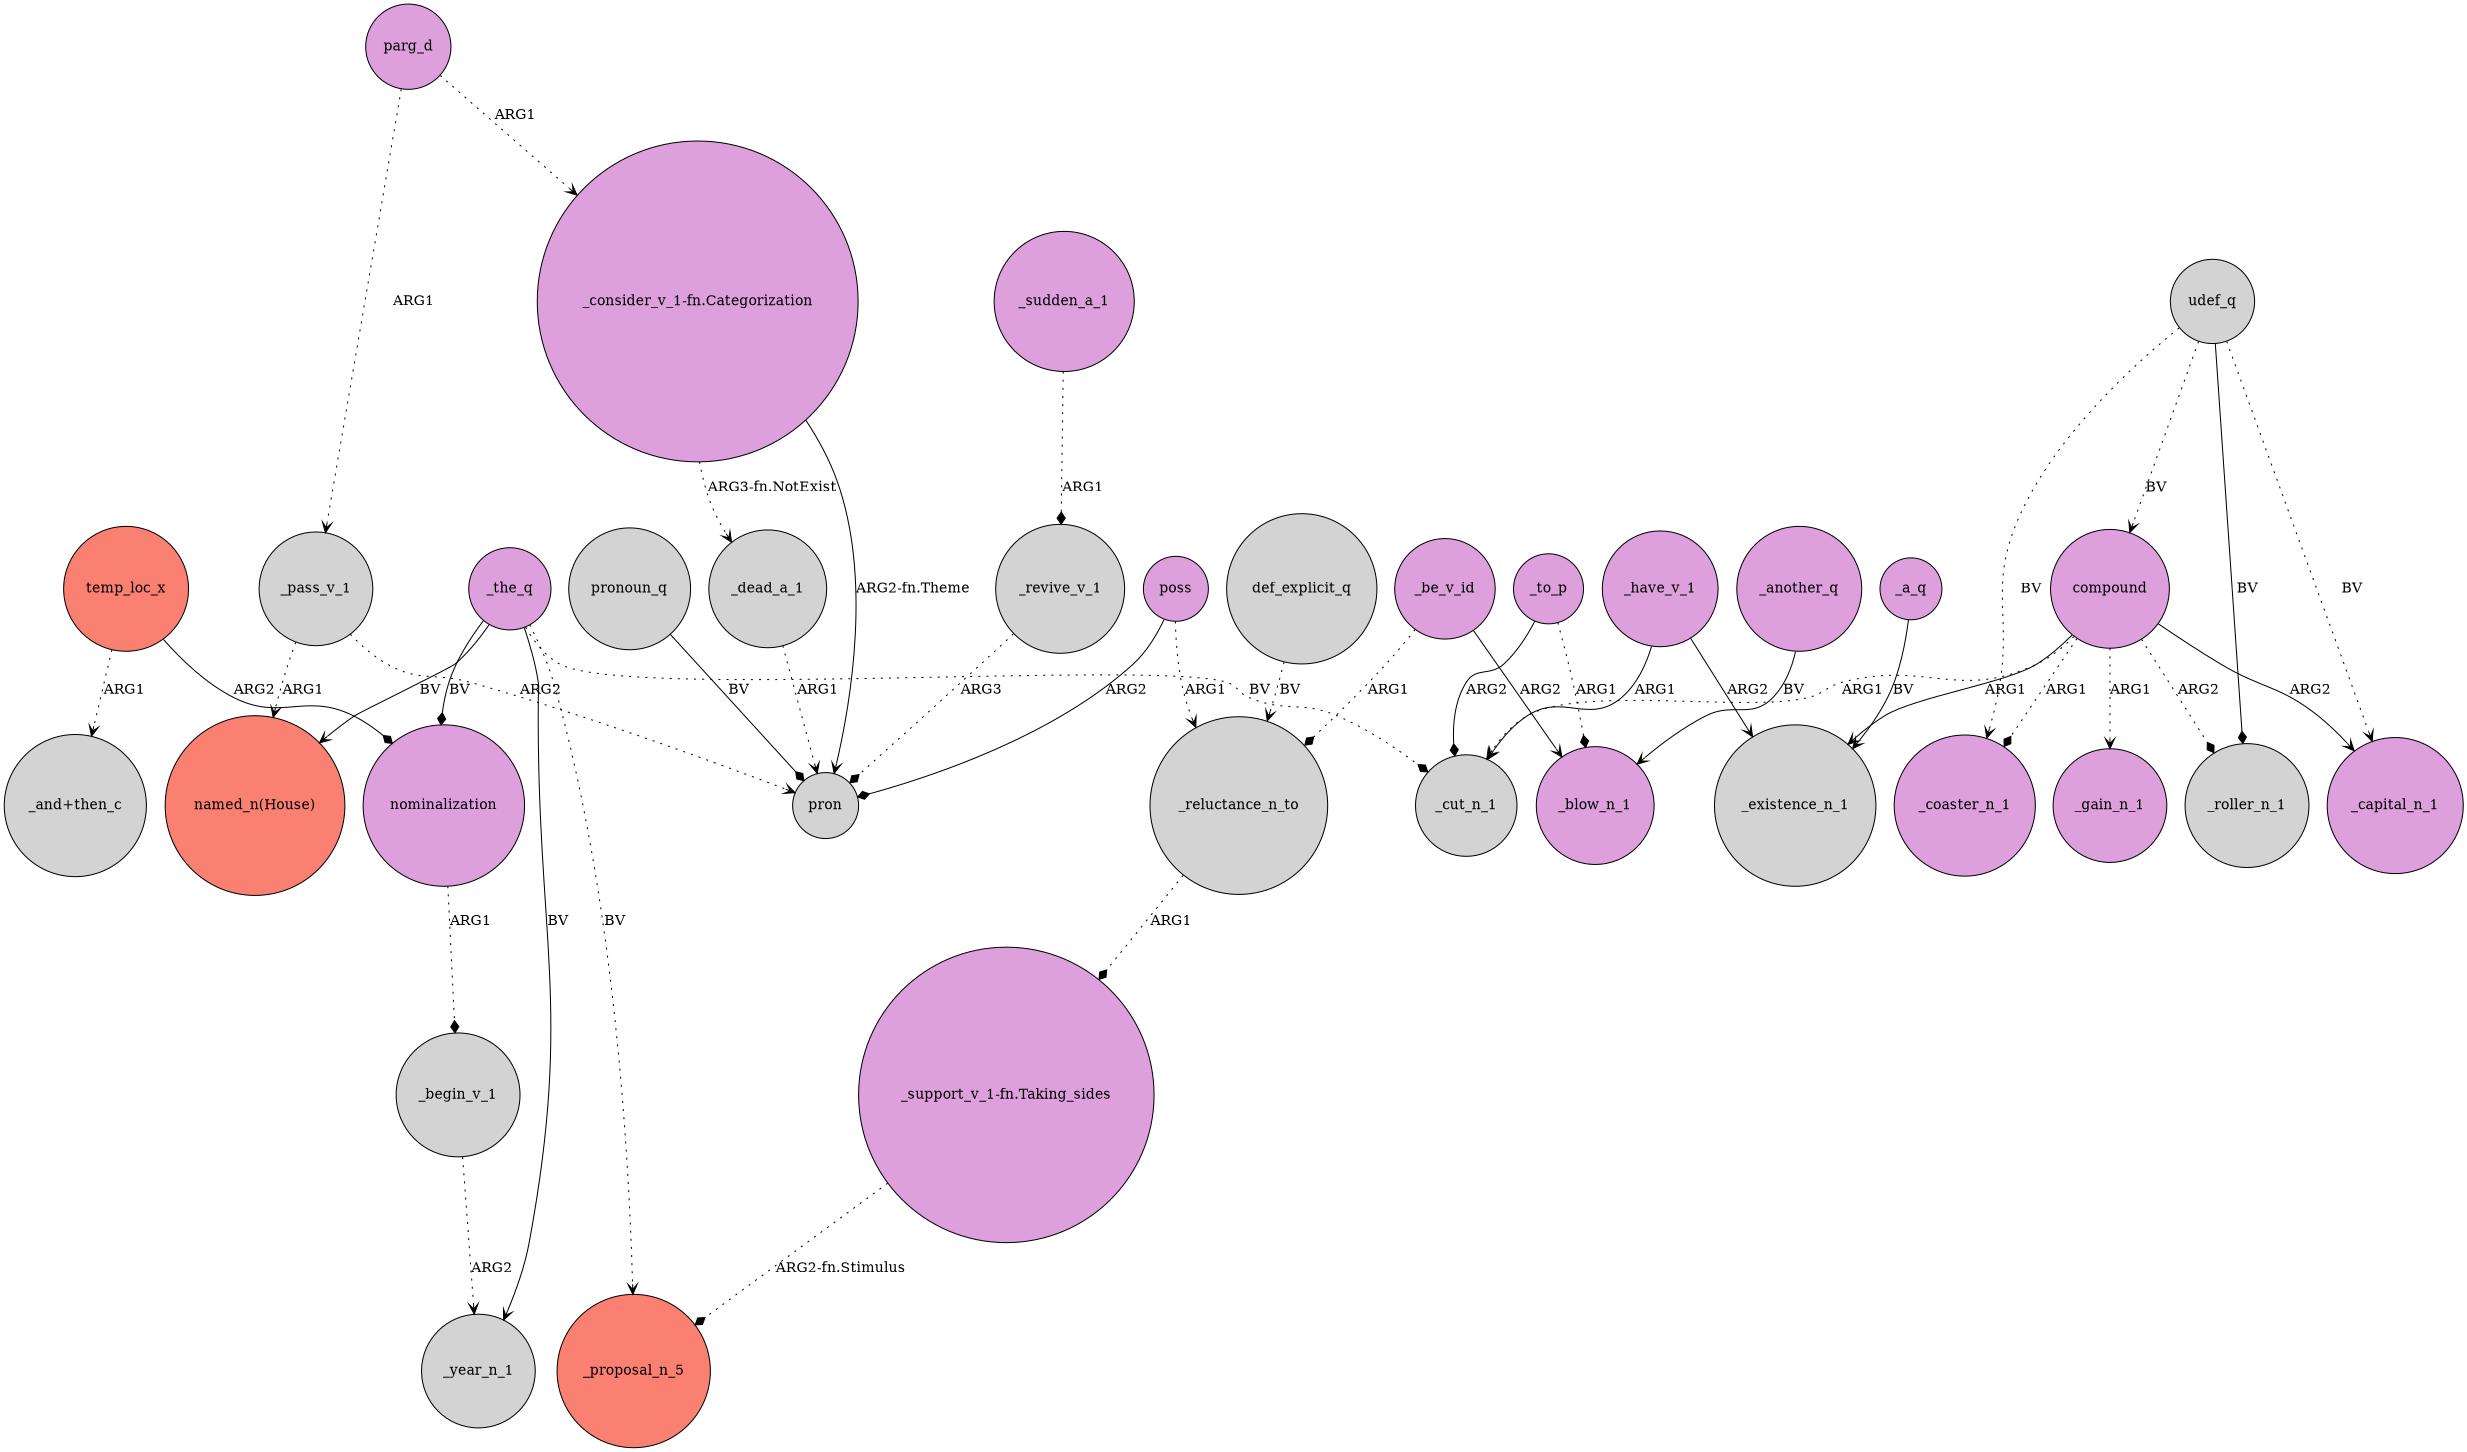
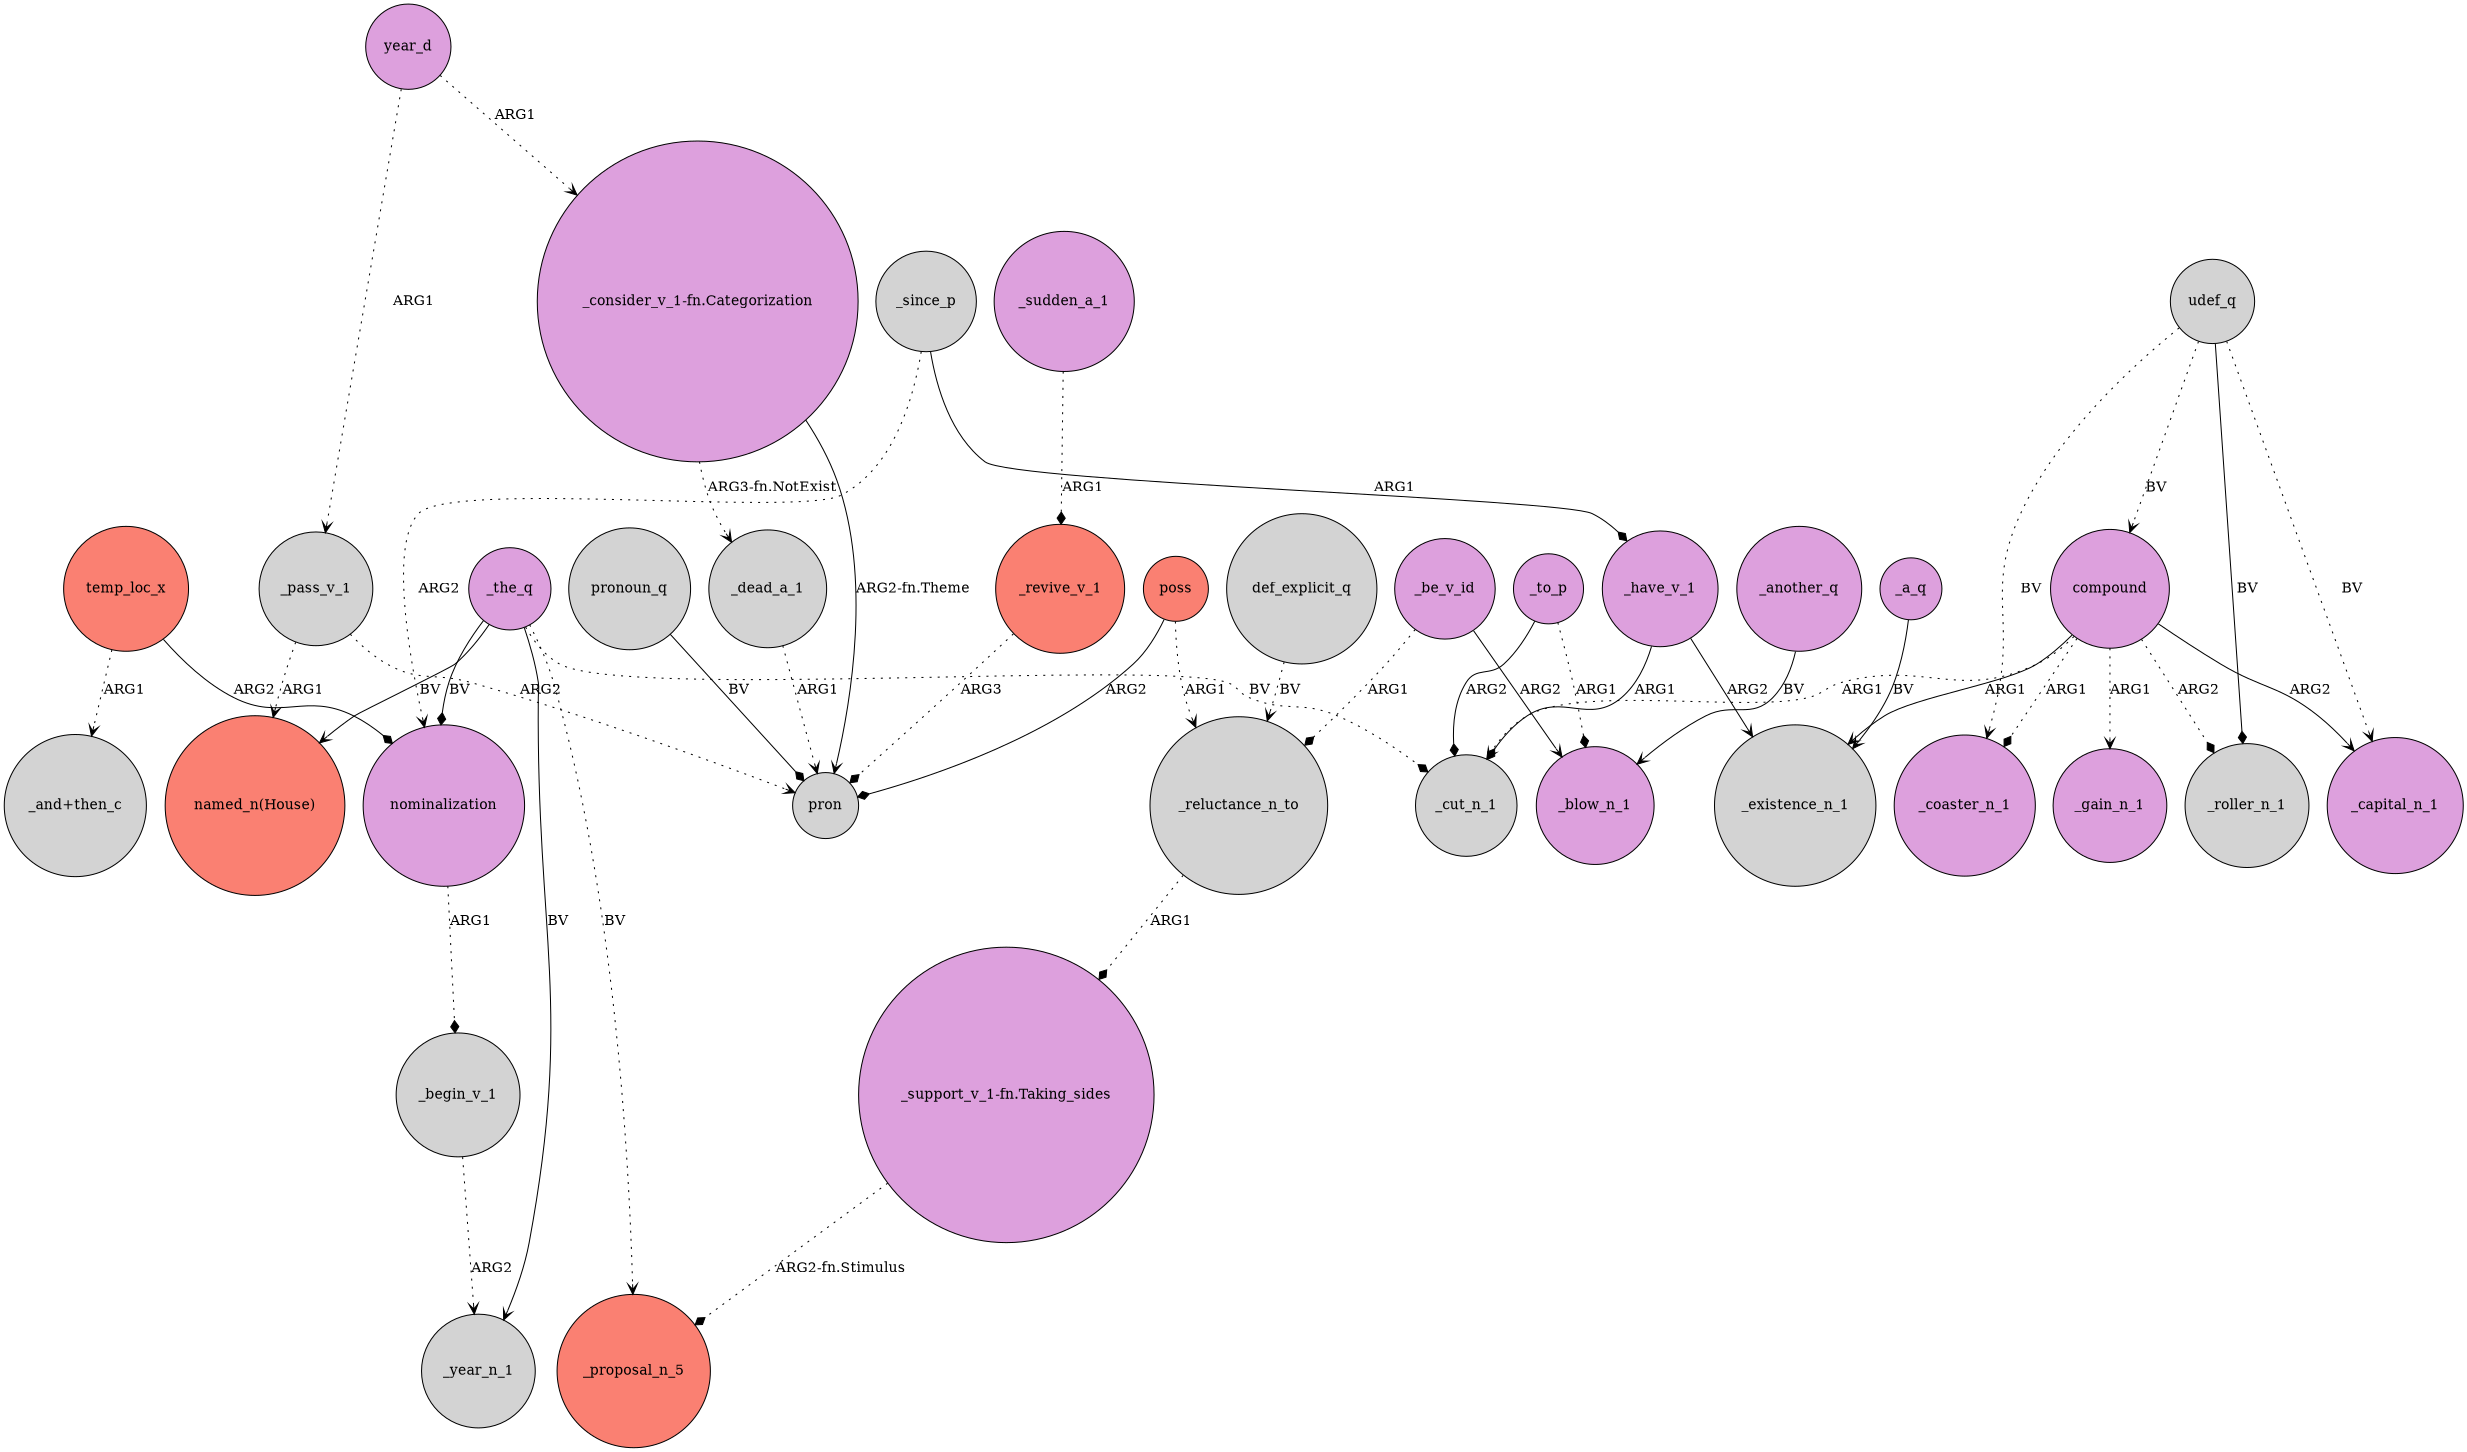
node "parg_d": label "parg_d" -> "year_d"
node "_since_p": added
node "_revive_v_1": fillcolor lightgrey -> salmon
node "poss": fillcolor plum -> salmon
edge "_have_v_1" -> "_cut_n_1": arrowhead vee -> diamond
